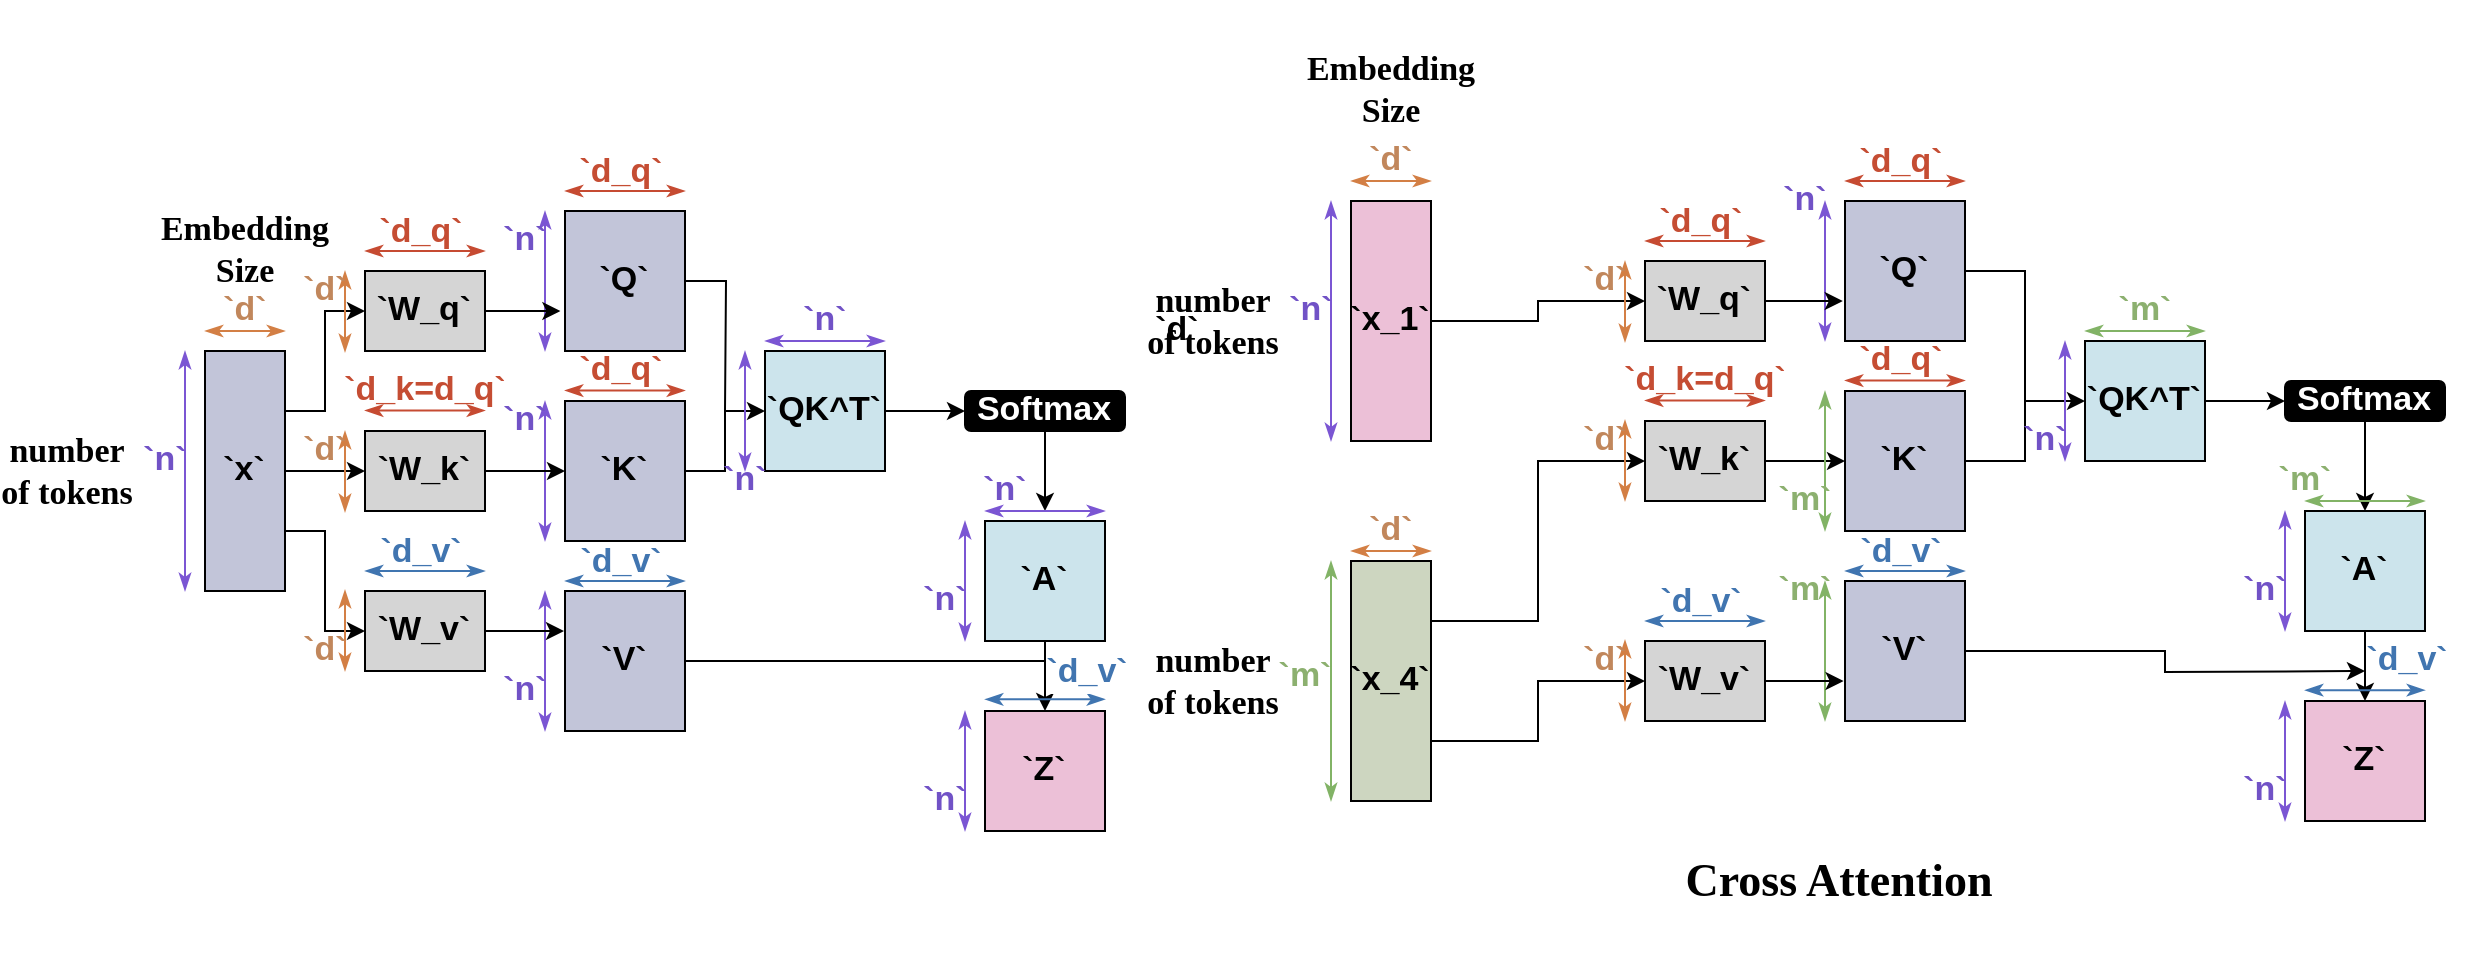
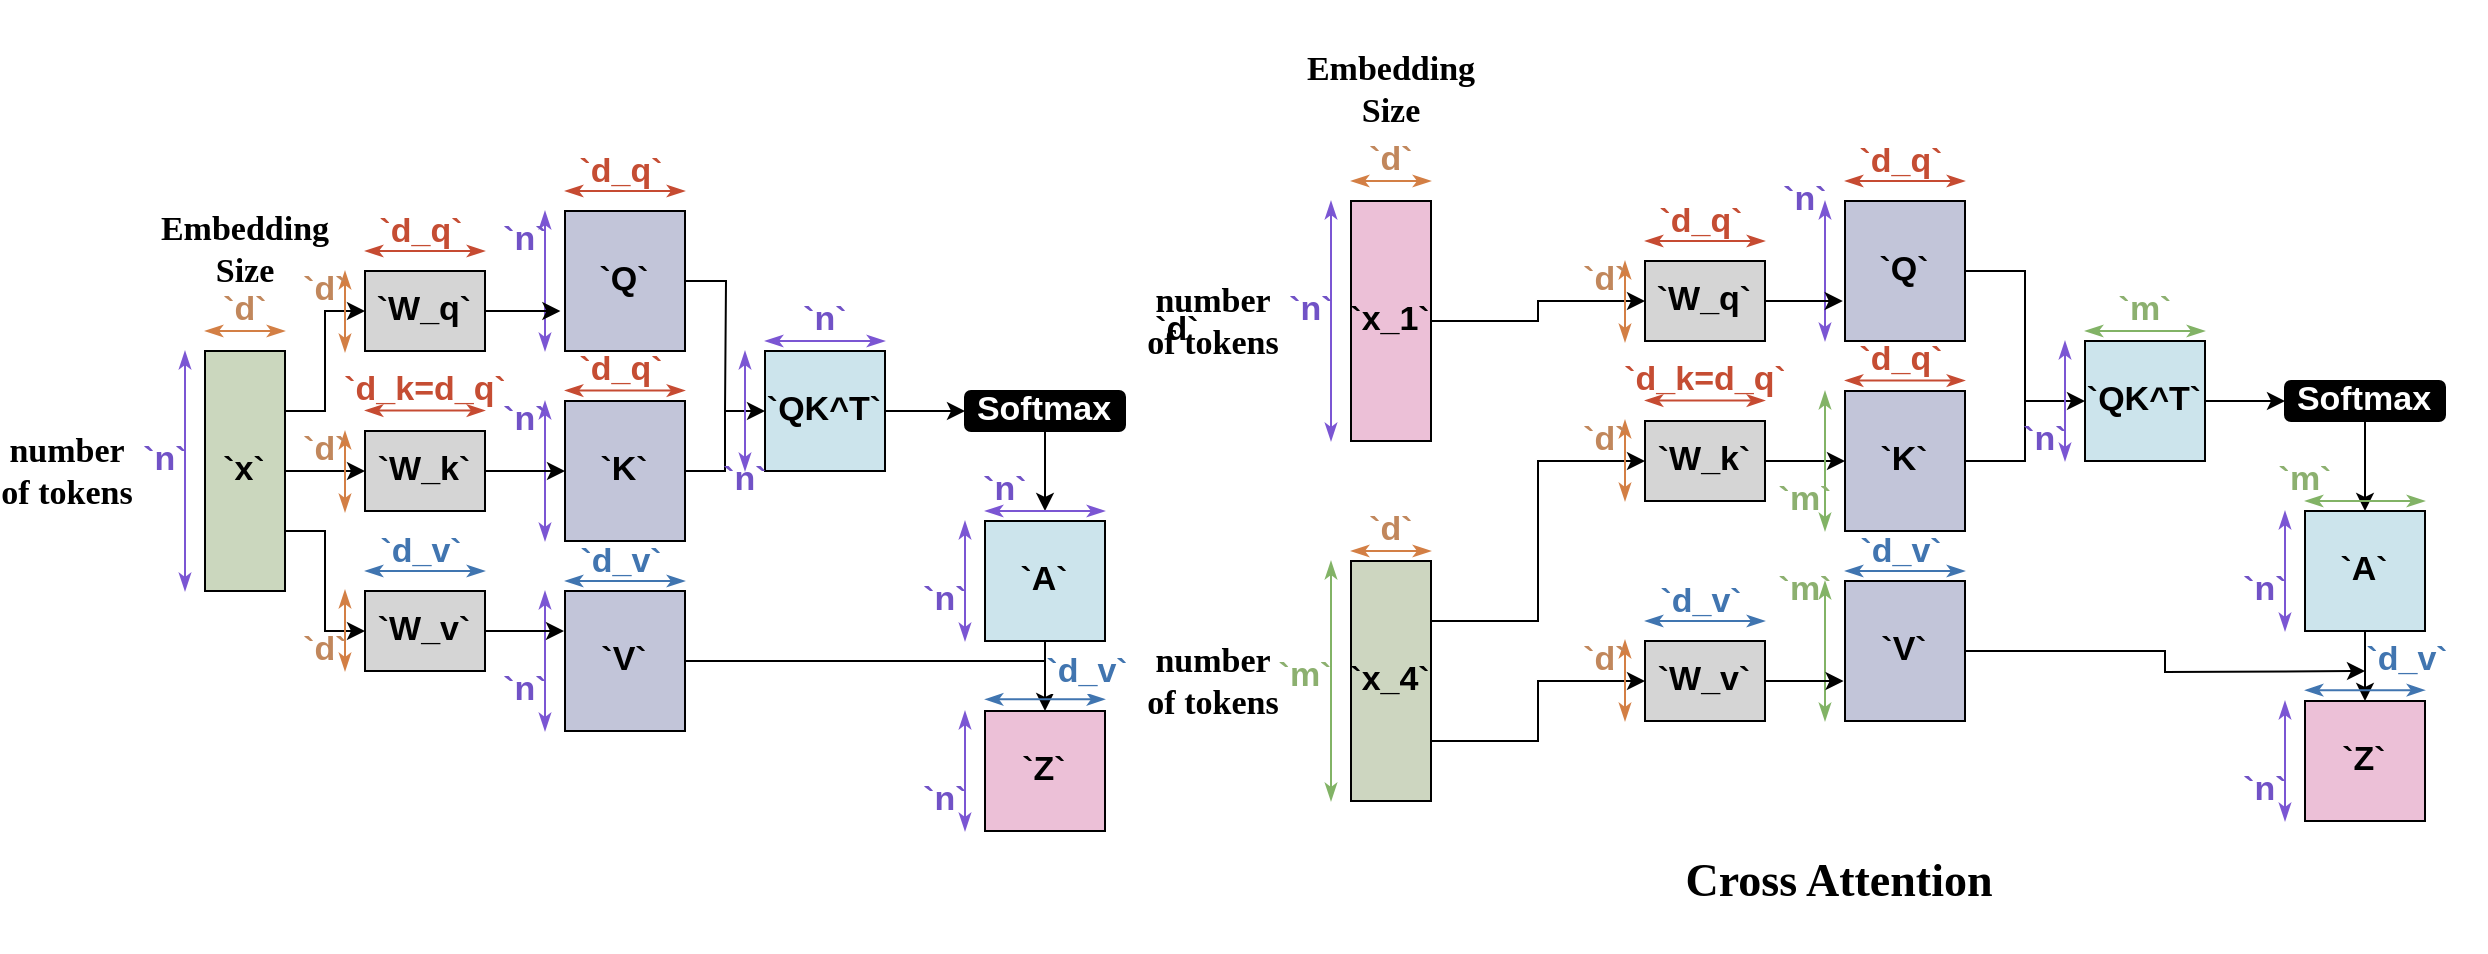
node "`x`": fillcolor #c2c5d9 -> #cbd7be
